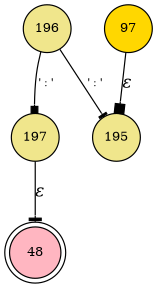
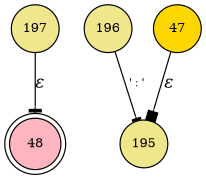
node "97": label "97" -> "47"
edge "196" -> "197": removed, label "':'"
